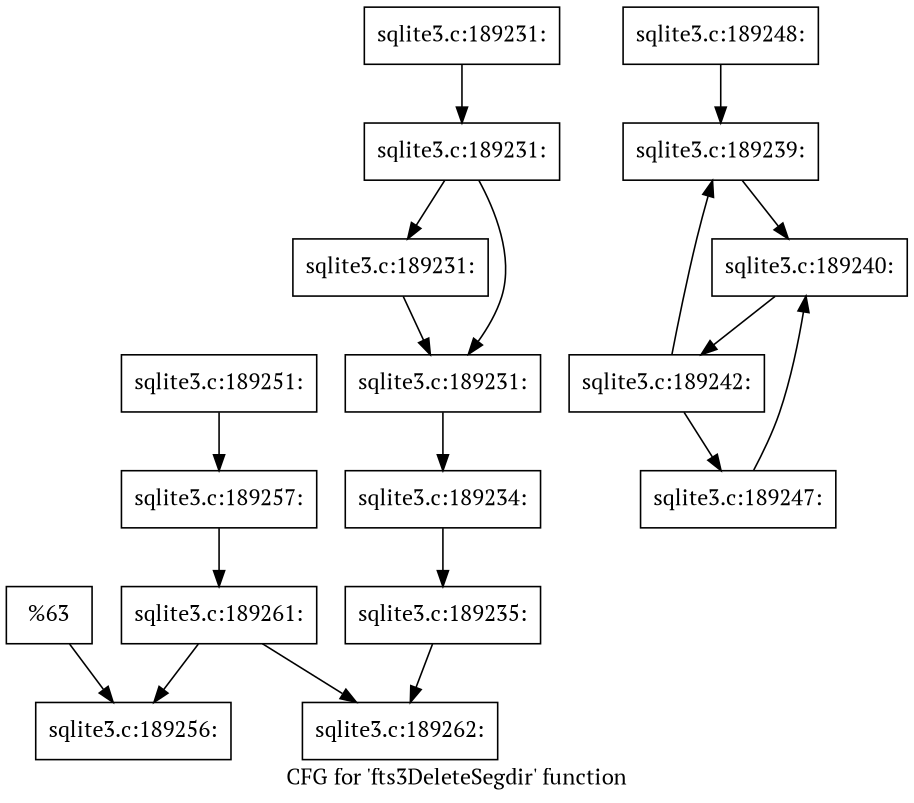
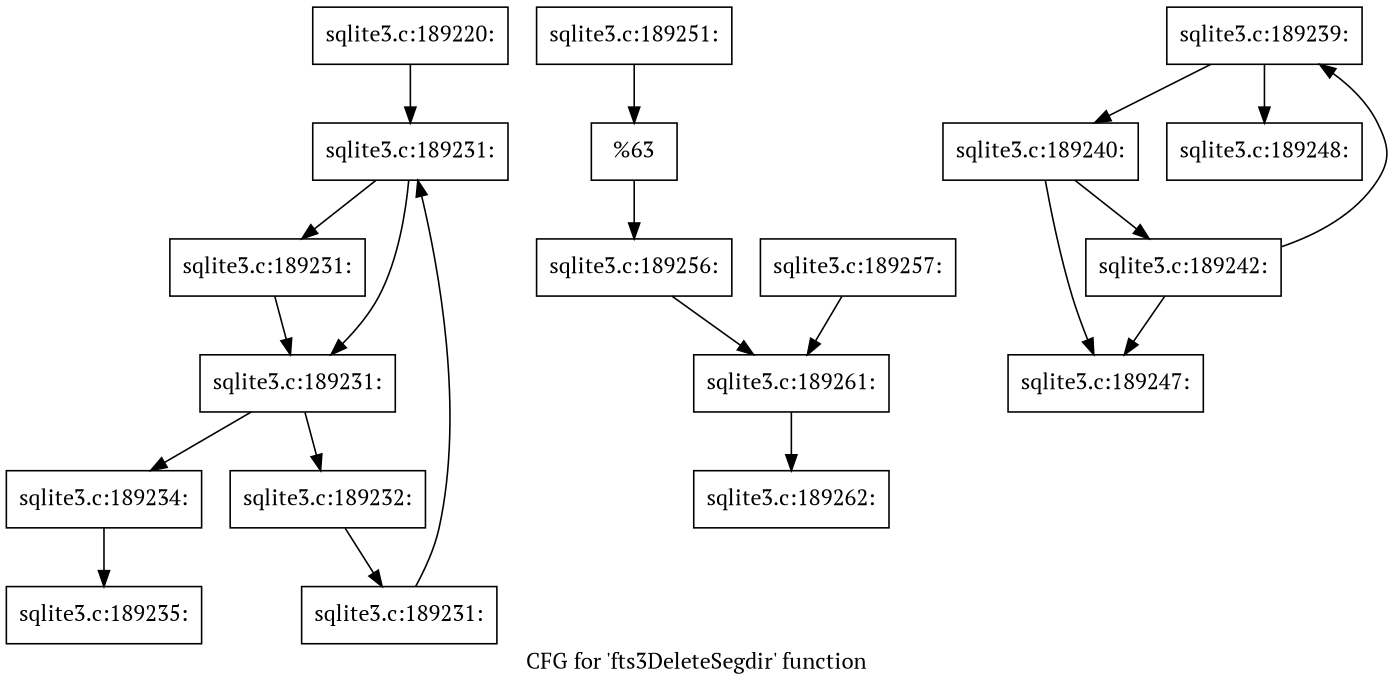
node "sqlite3.c:189220:": added
edge "sqlite3.c:189248:" -> "sqlite3.c:189239:": reversed
edge "sqlite3.c:189247:" -> "sqlite3.c:189240:": reversed
edge "sqlite3.c:189251:" -> "sqlite3.c:189257:": now "sqlite3.c:189251:" -> "%63"
node "sqlite3.c:189232:": added
edge "sqlite3.c:189235:" -> "sqlite3.c:189262:": removed
edge "sqlite3.c:189261:" -> "sqlite3.c:189256:": reversed
